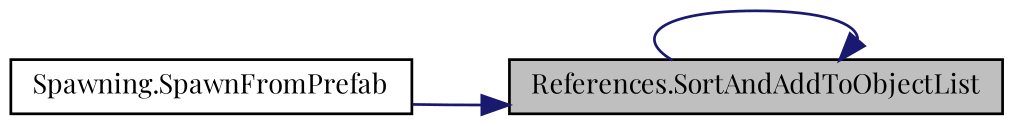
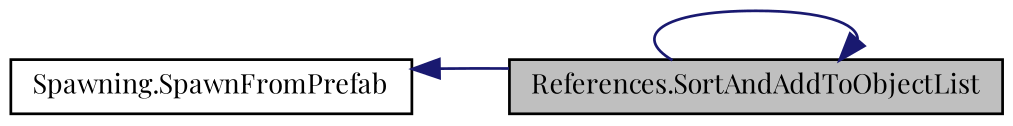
edge "Spawning.SpawnFromPrefab" -> "References.SortAndAddToObjectList": reversed
